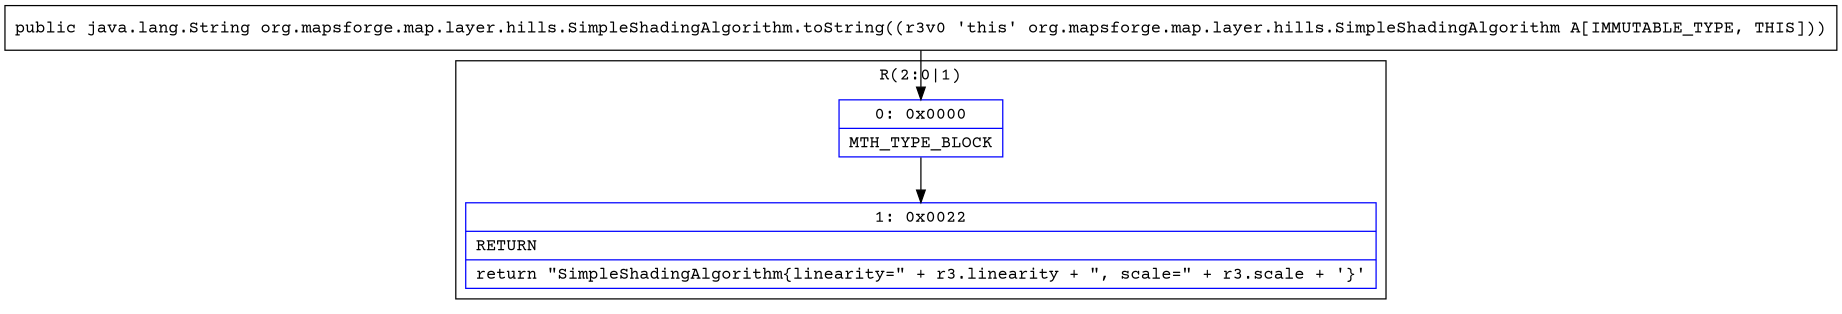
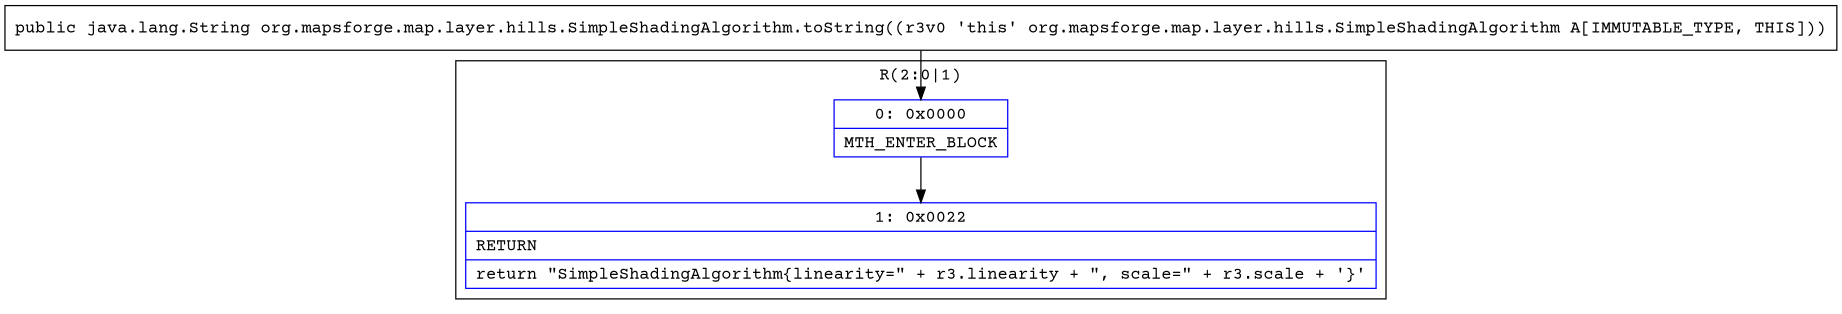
node "0: 0x0000": text "MTH_TYPE_BLOCK" -> "MTH_ENTER_BLOCK"
